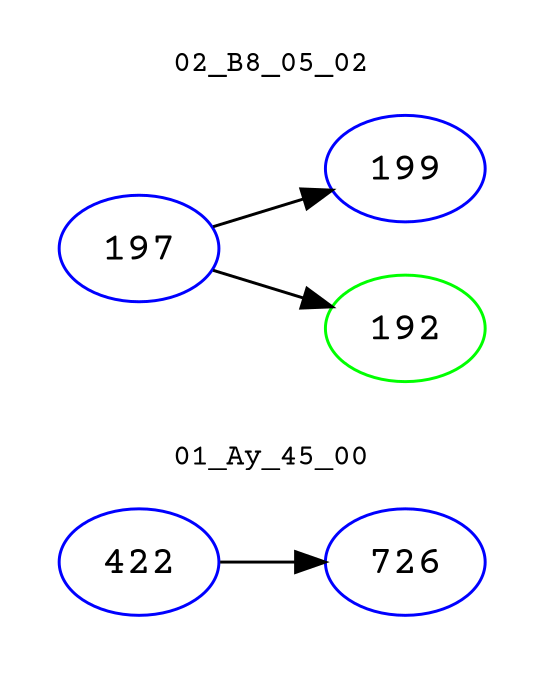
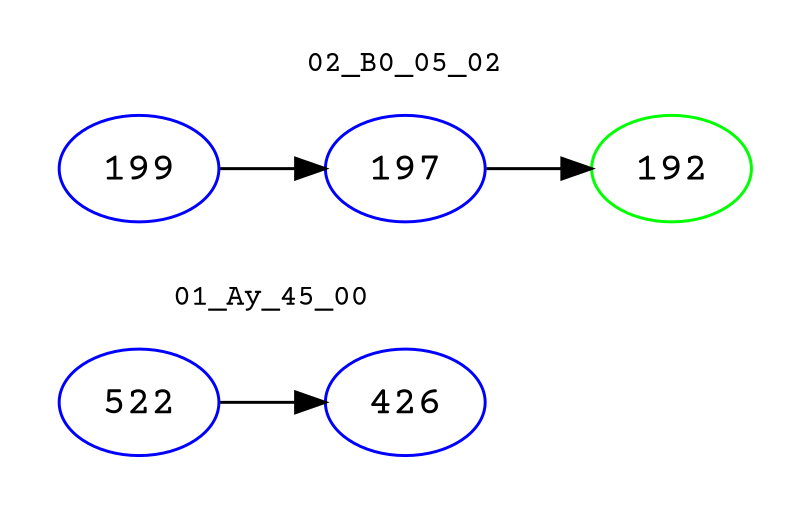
cluster "02_B8_05_02": label "02_B8_05_02" -> "02_B0_05_02"
edge "197" -> "199": reversed
node "422": label "422" -> "522"
node "726": label "726" -> "426"
